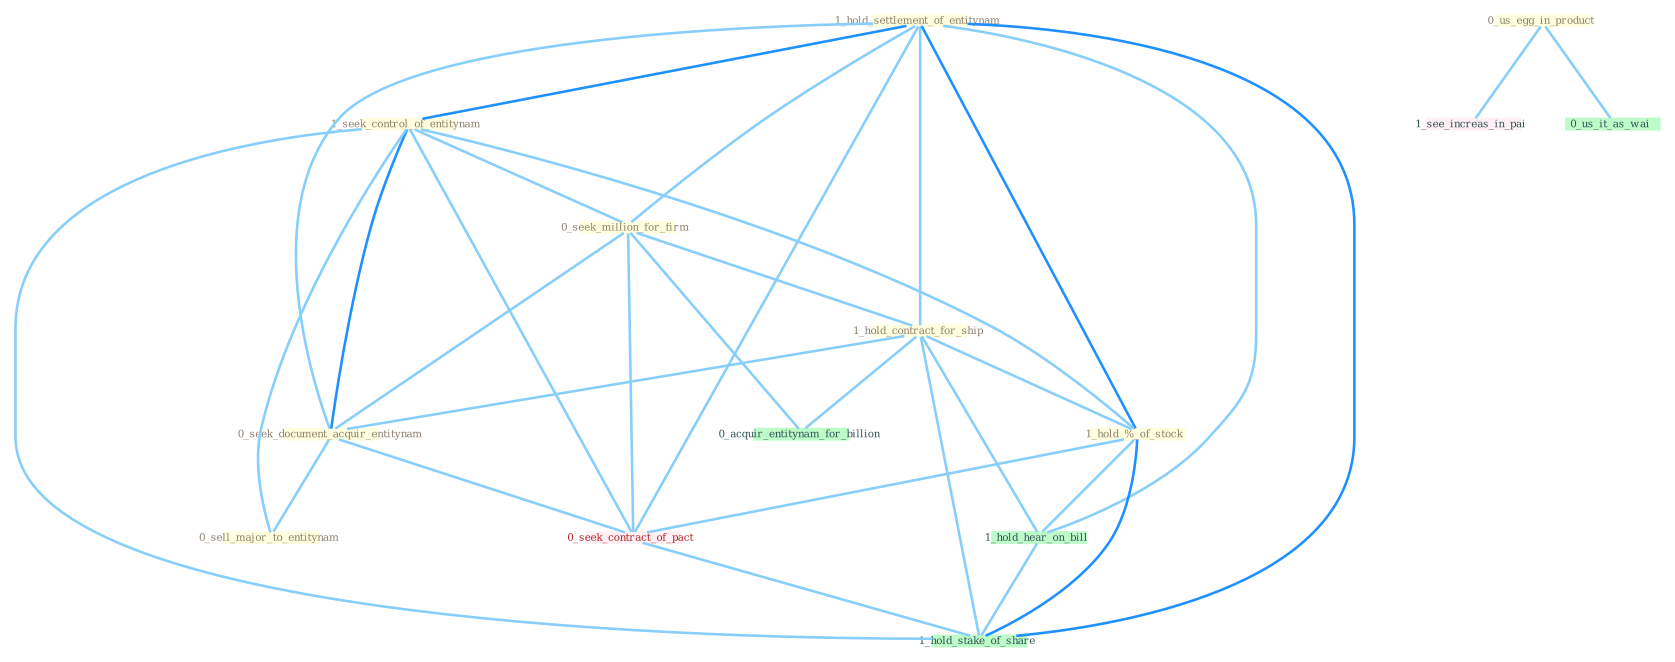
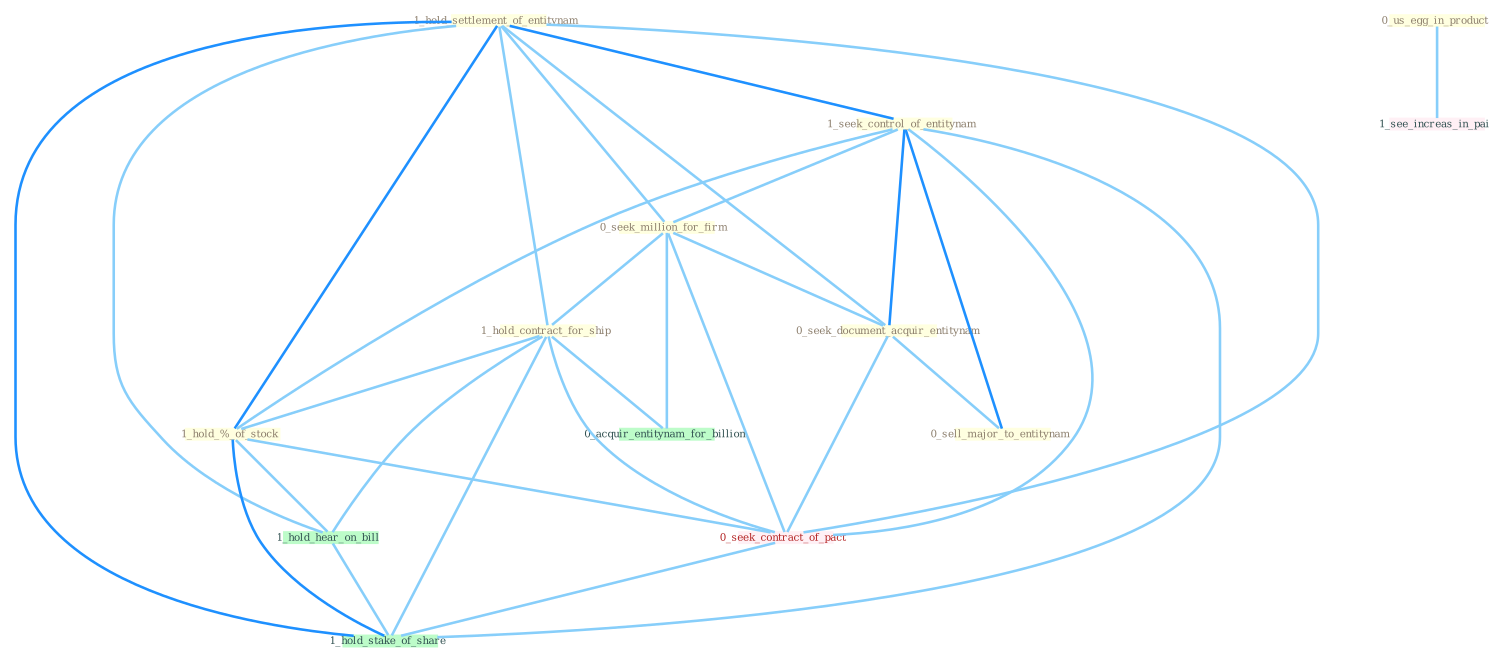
node "0_us_it_as_wai": removed
edge "1_seek_control_of_entitynam" -- "0_sell_major_to_entitynam": color #87cefa -> #1e90ff
edge "1_hold_contract_for_ship" -- "0_seek_document_acquir_entitynam": now "1_hold_contract_for_ship" -- "0_seek_contract_of_pact"
